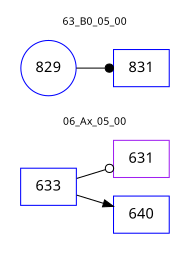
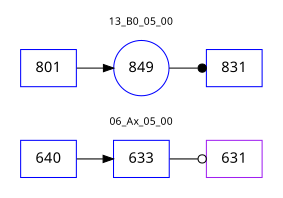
cluster "63_B0_05_00": label "63_B0_05_00" -> "13_B0_05_00"
node "801": added
node "829": label "829" -> "849"
edge "633" -> "640": reversed
